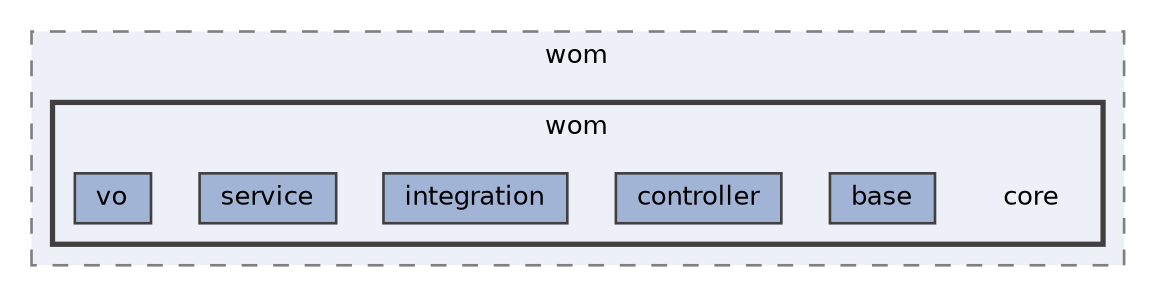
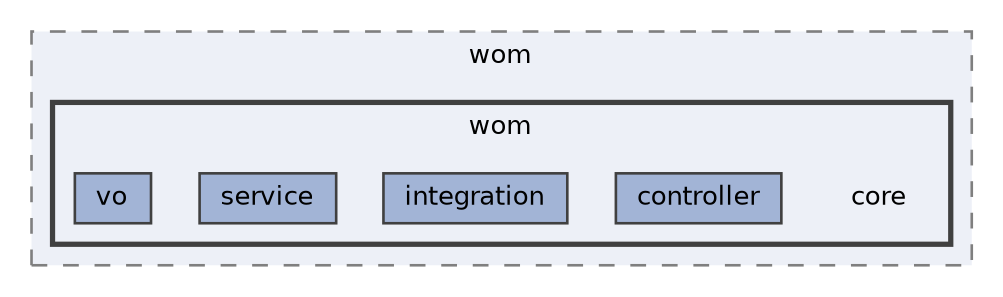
node "base": removed
